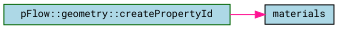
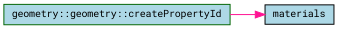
node "pFlow::geometry::createPropertyId": label "pFlow::geometry::createPropertyId" -> "geometry::geometry::createPropertyId"
